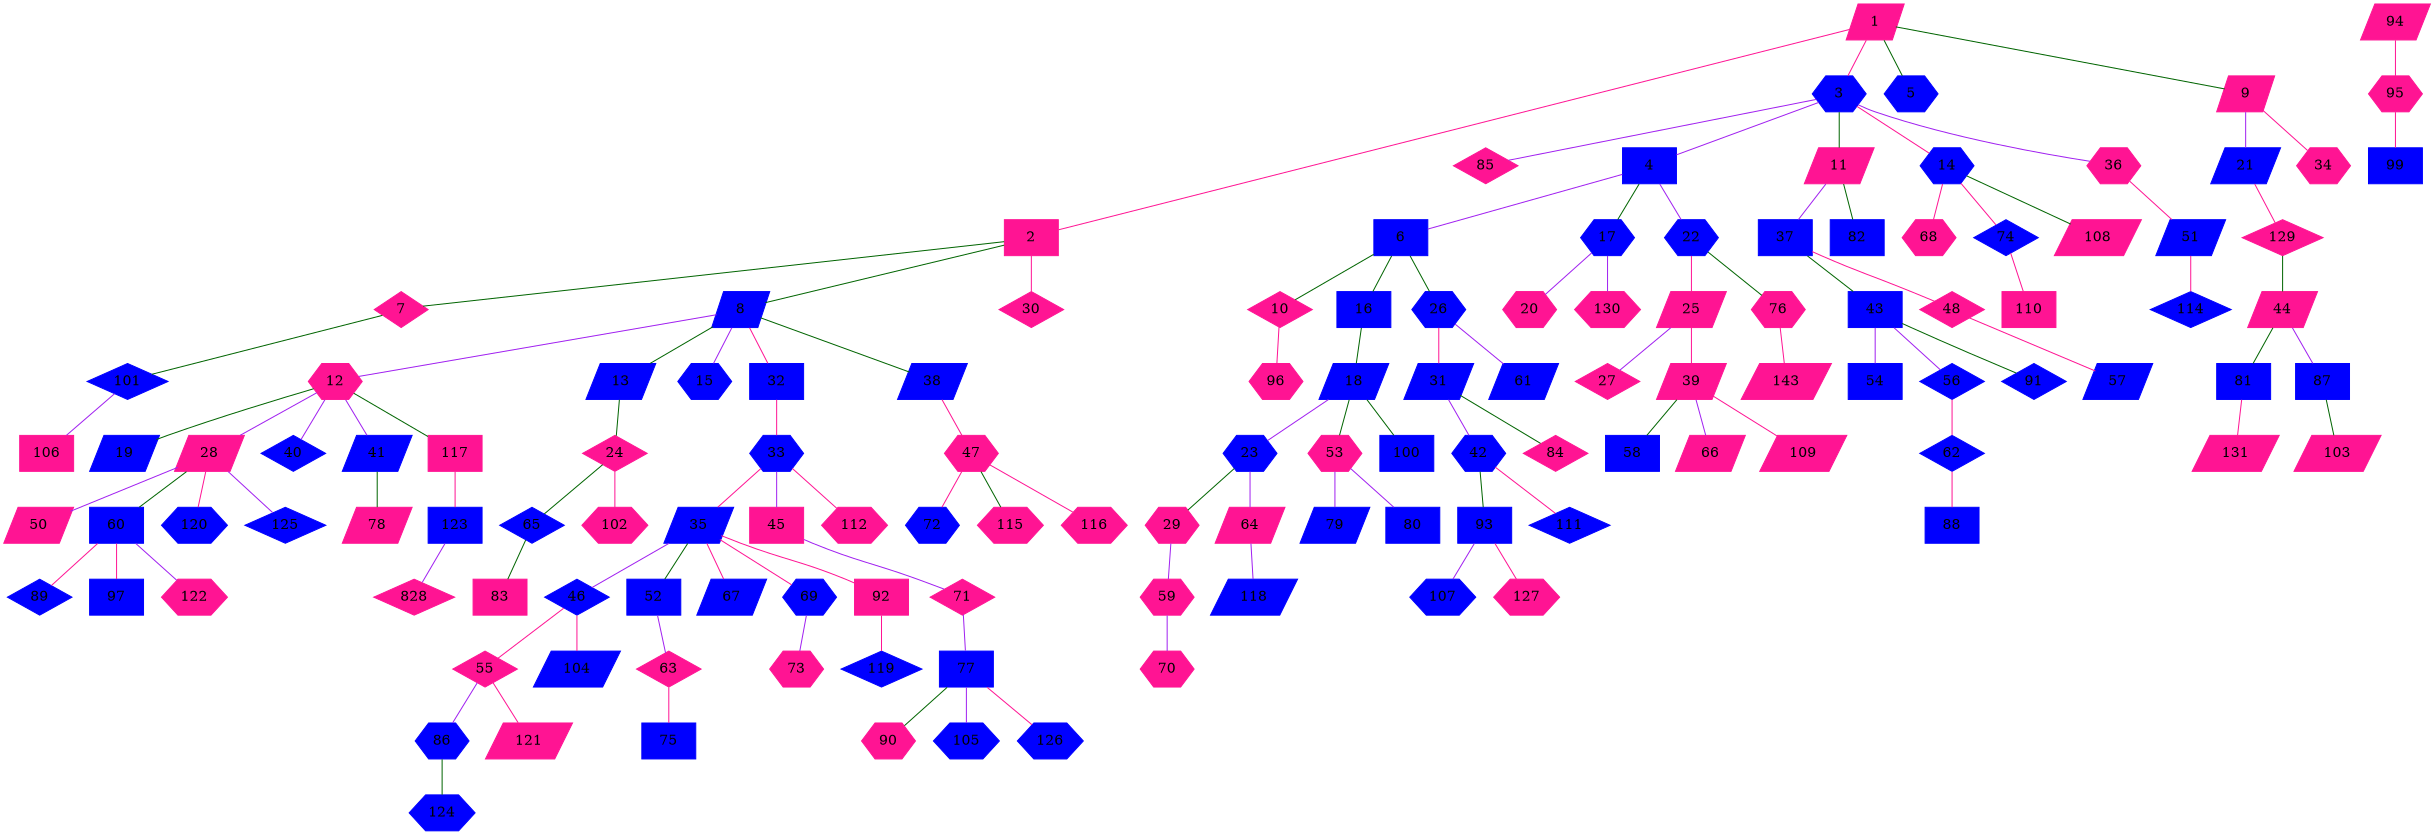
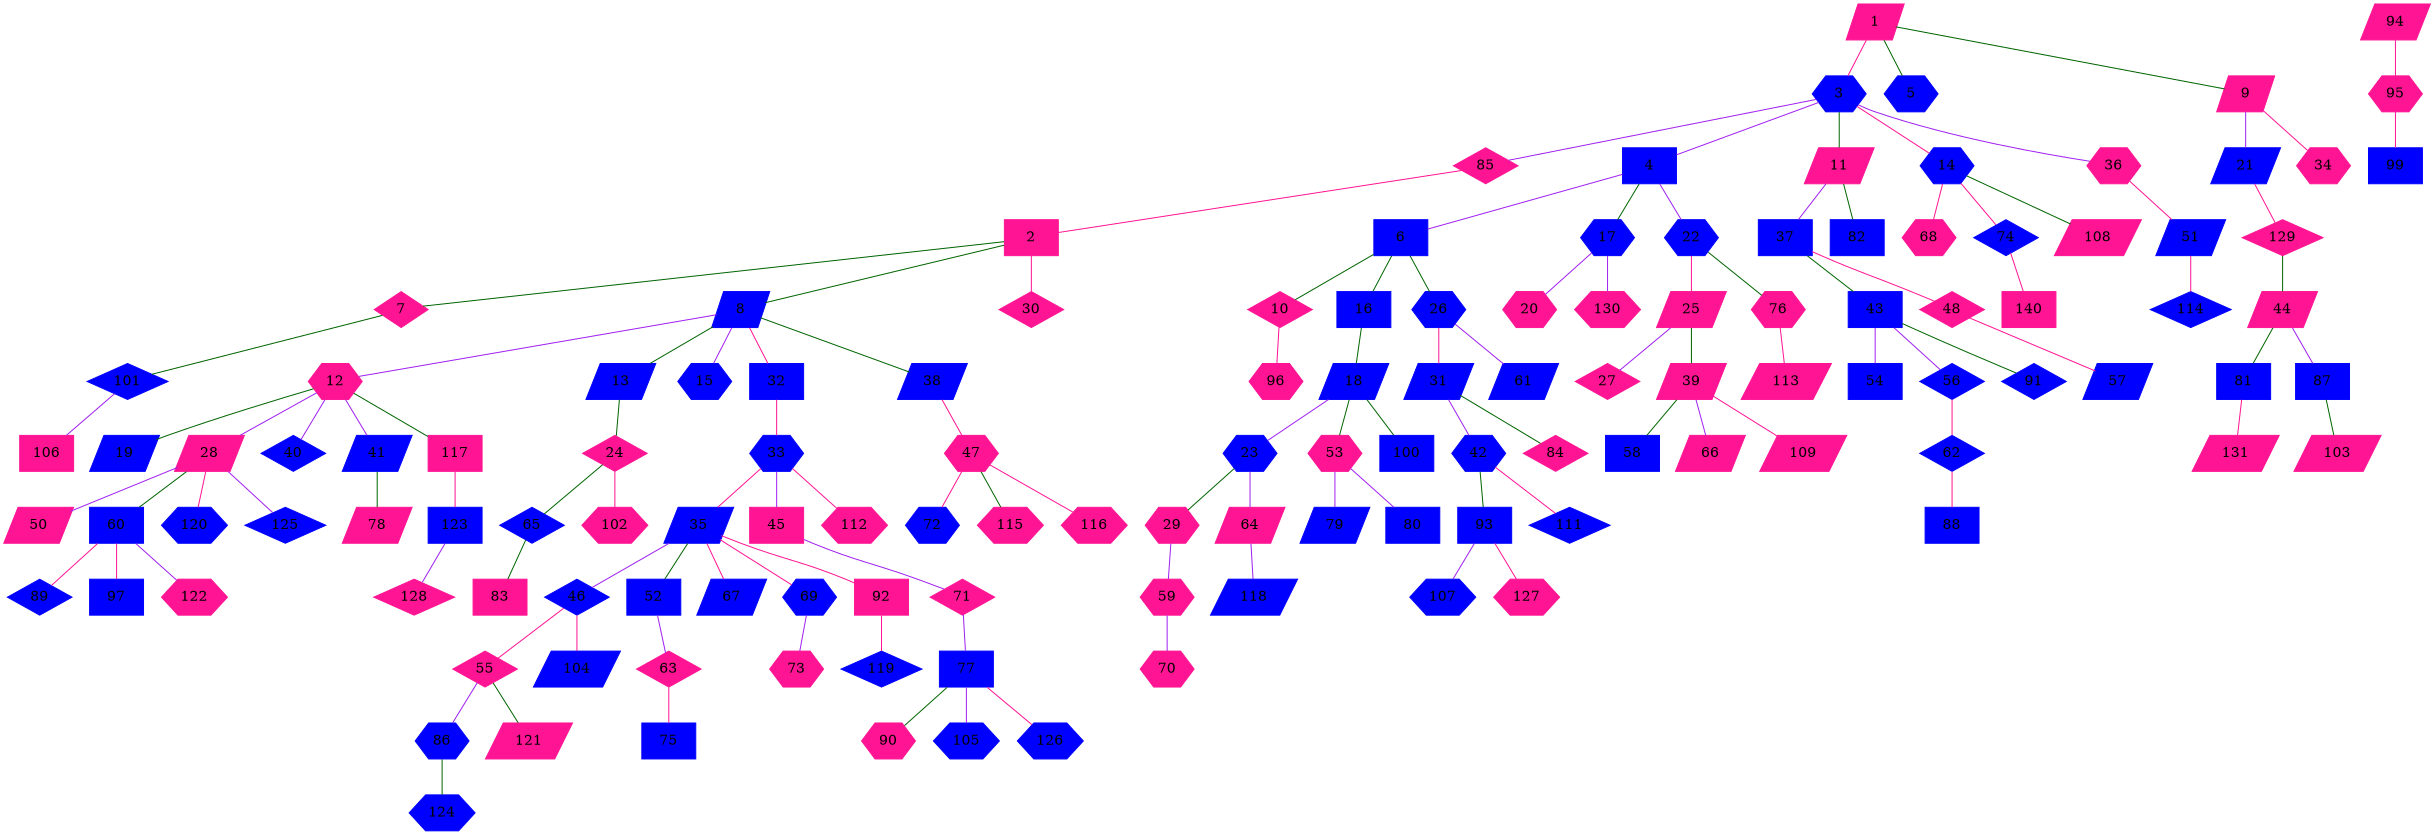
edge "1" -- "2": now "85" -- "2"
node "110": label "110" -> "140"
edge "25" -- "39": color deeppink -> darkgreen
node "143": label "143" -> "113"
node "828": label "828" -> "128"
edge "55" -- "121": color deeppink -> darkgreen
